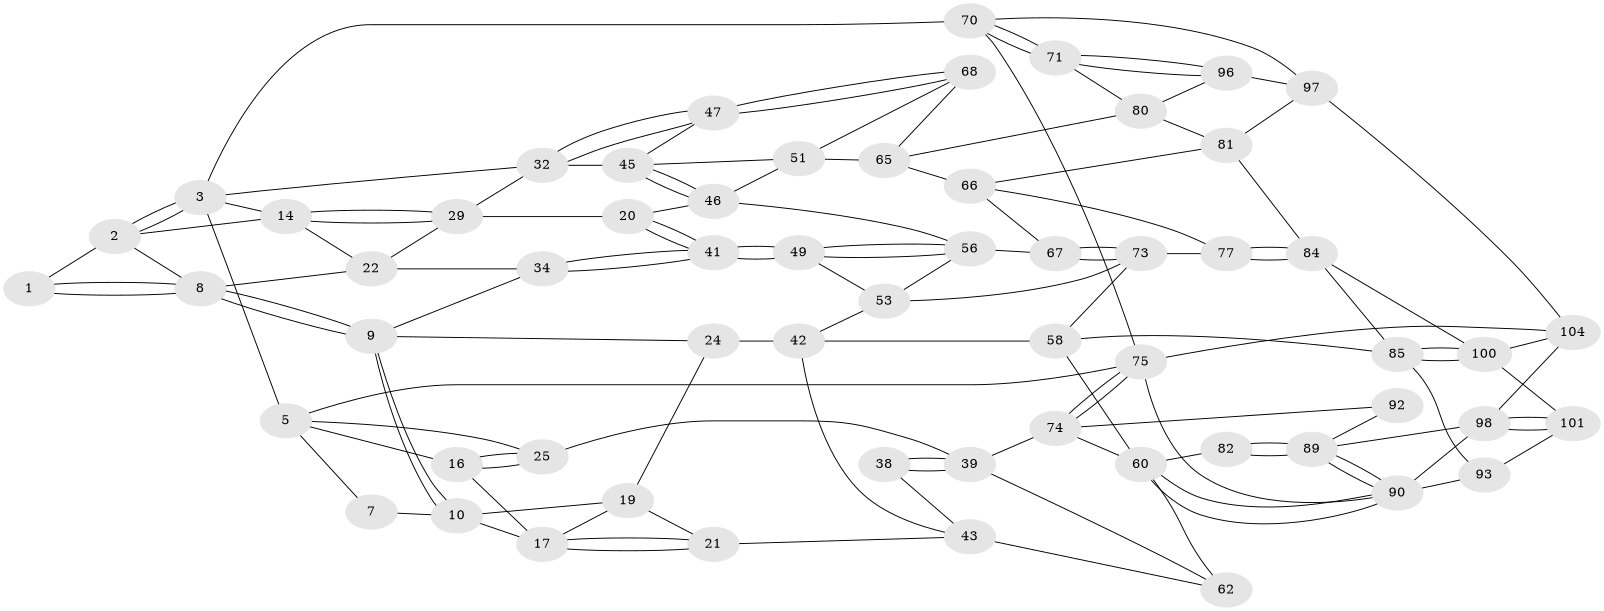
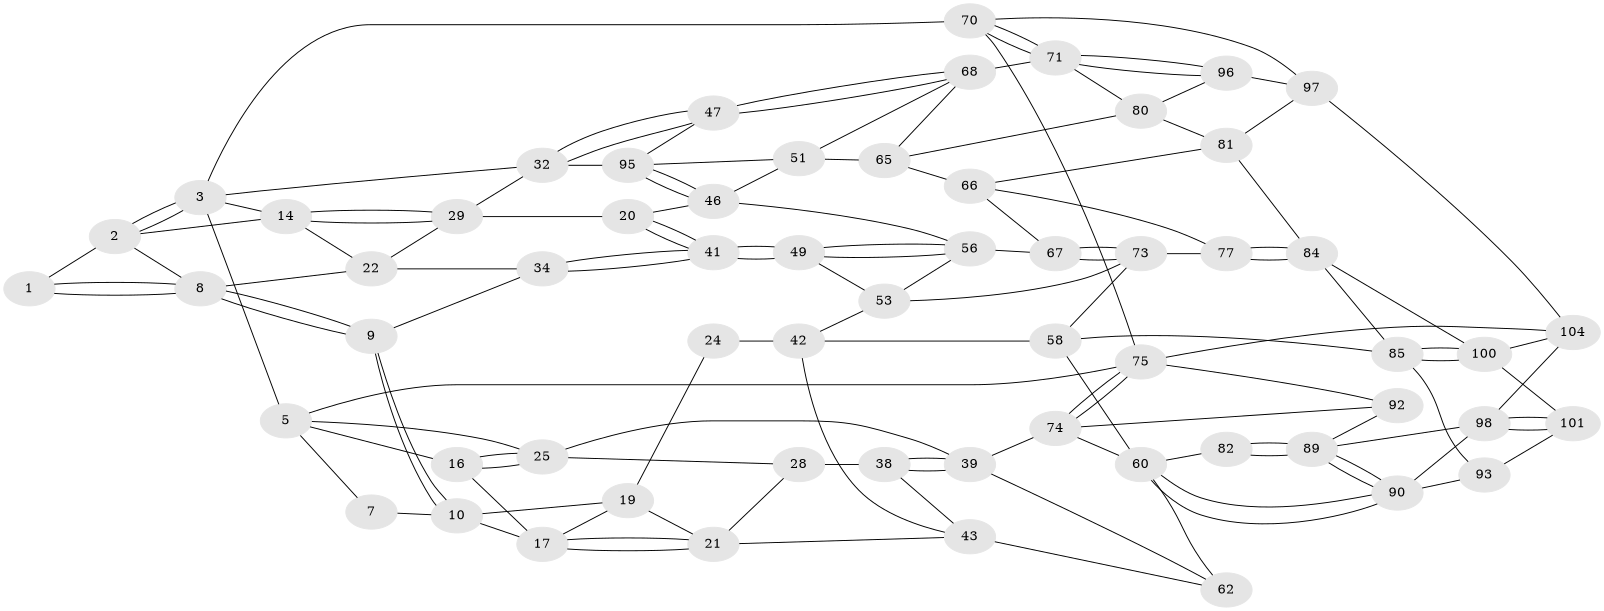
edge "71" -- "68": added
node "45": label "45" -> "95"
edge "9" -- "24": removed
node "28": added
edge "75" -- "90": now "75" -- "92"
